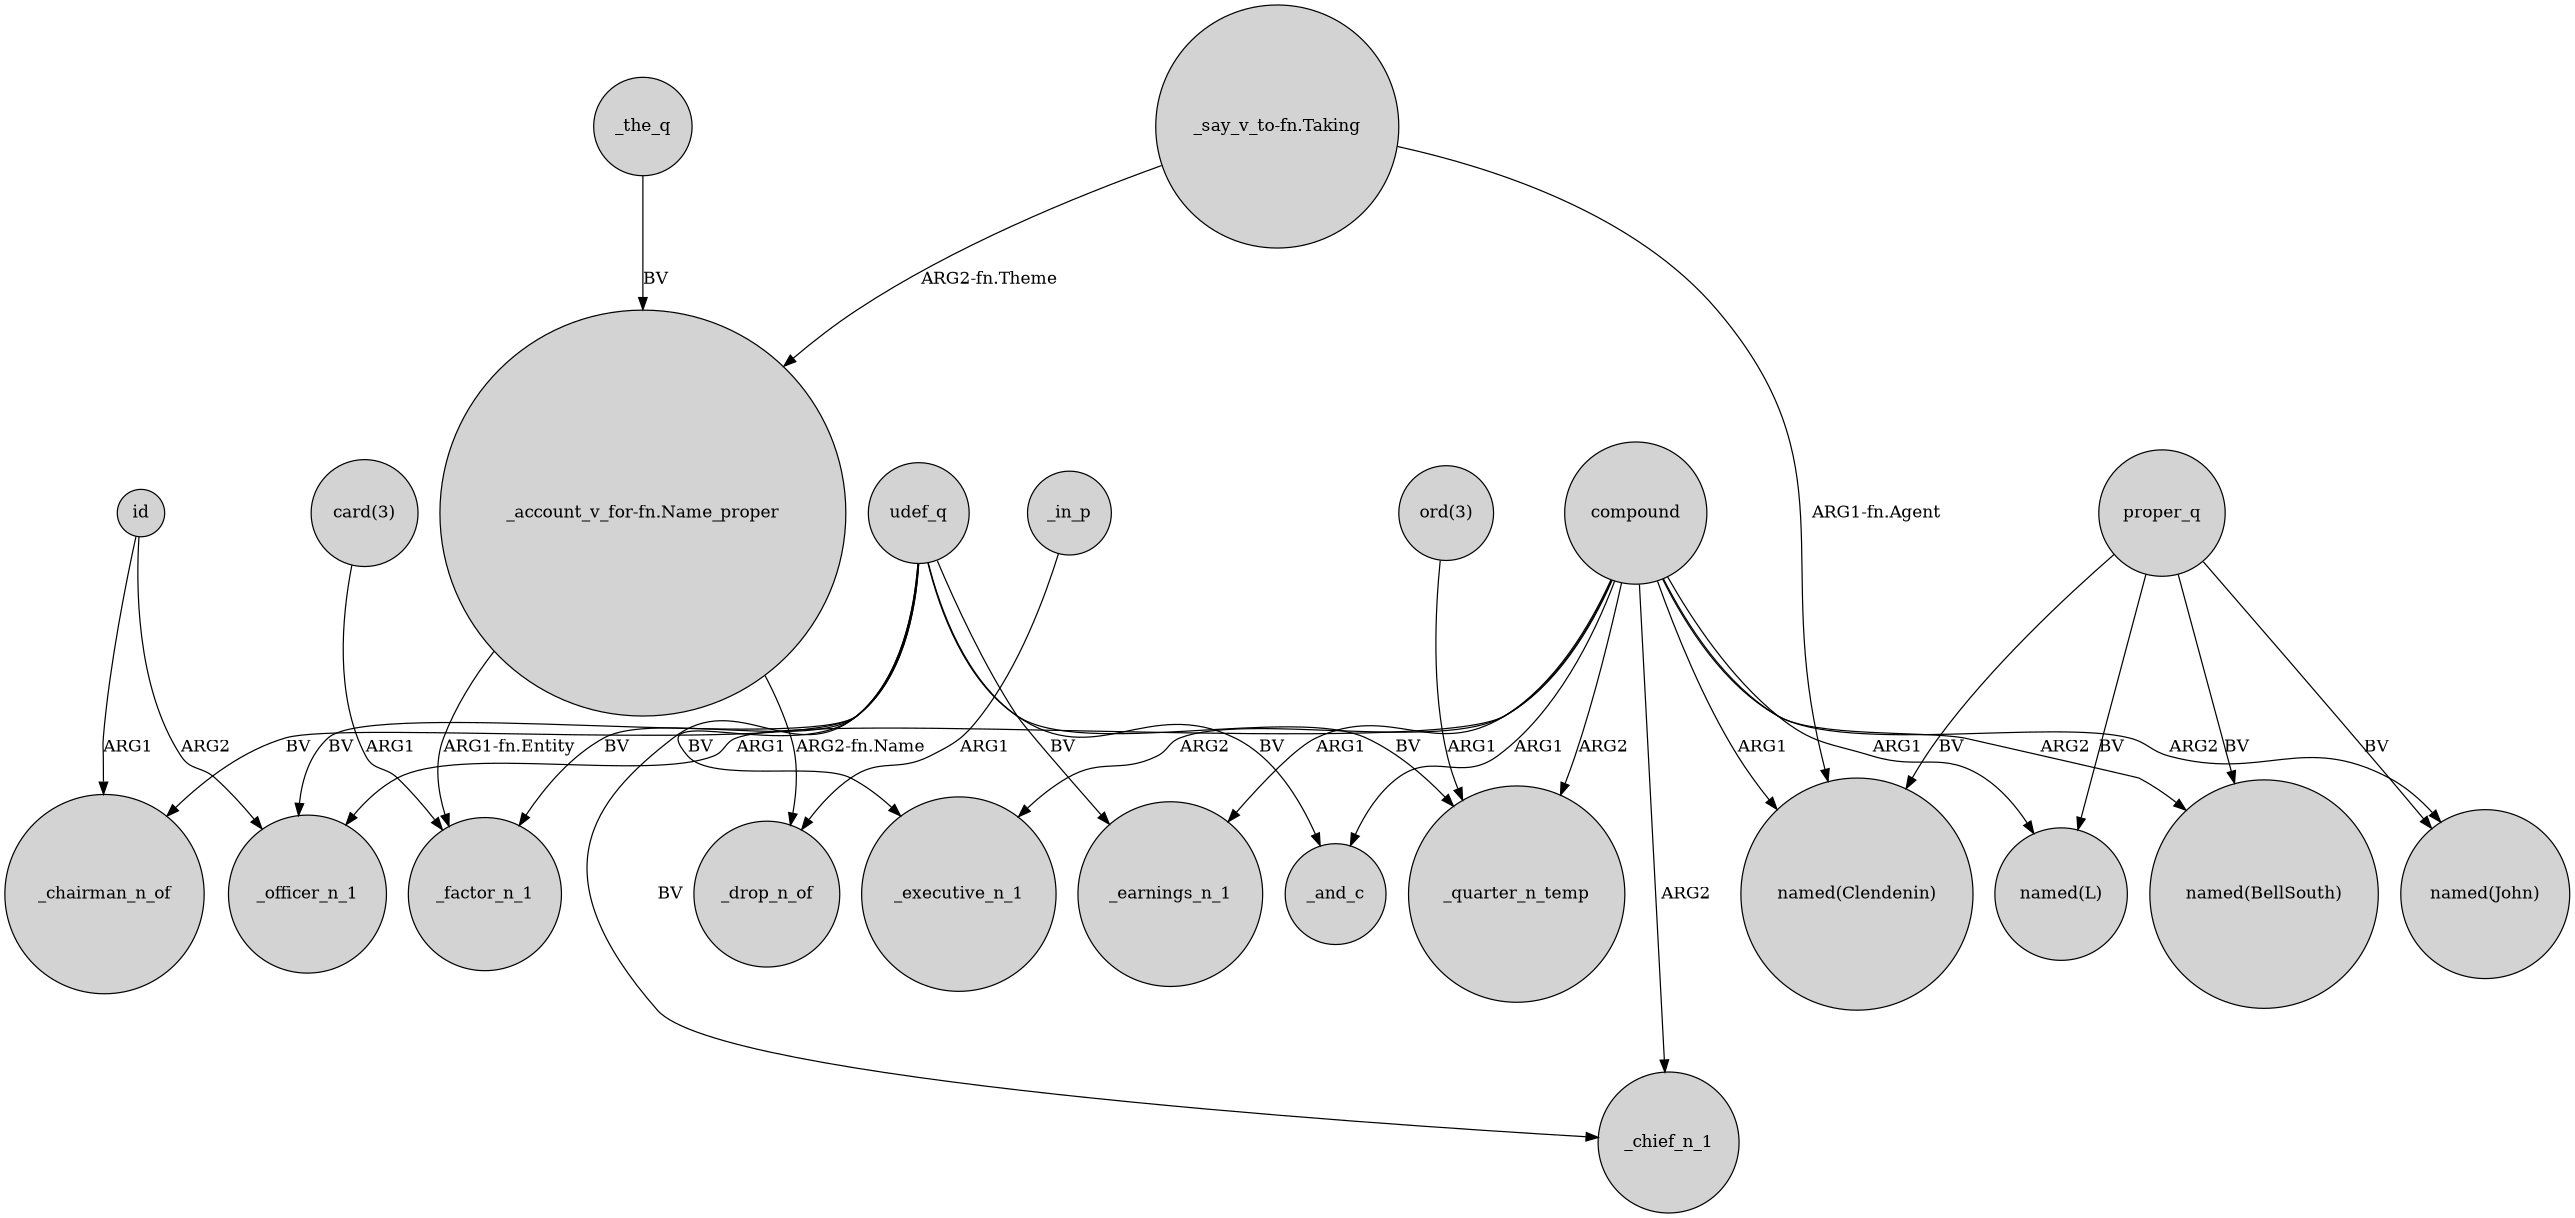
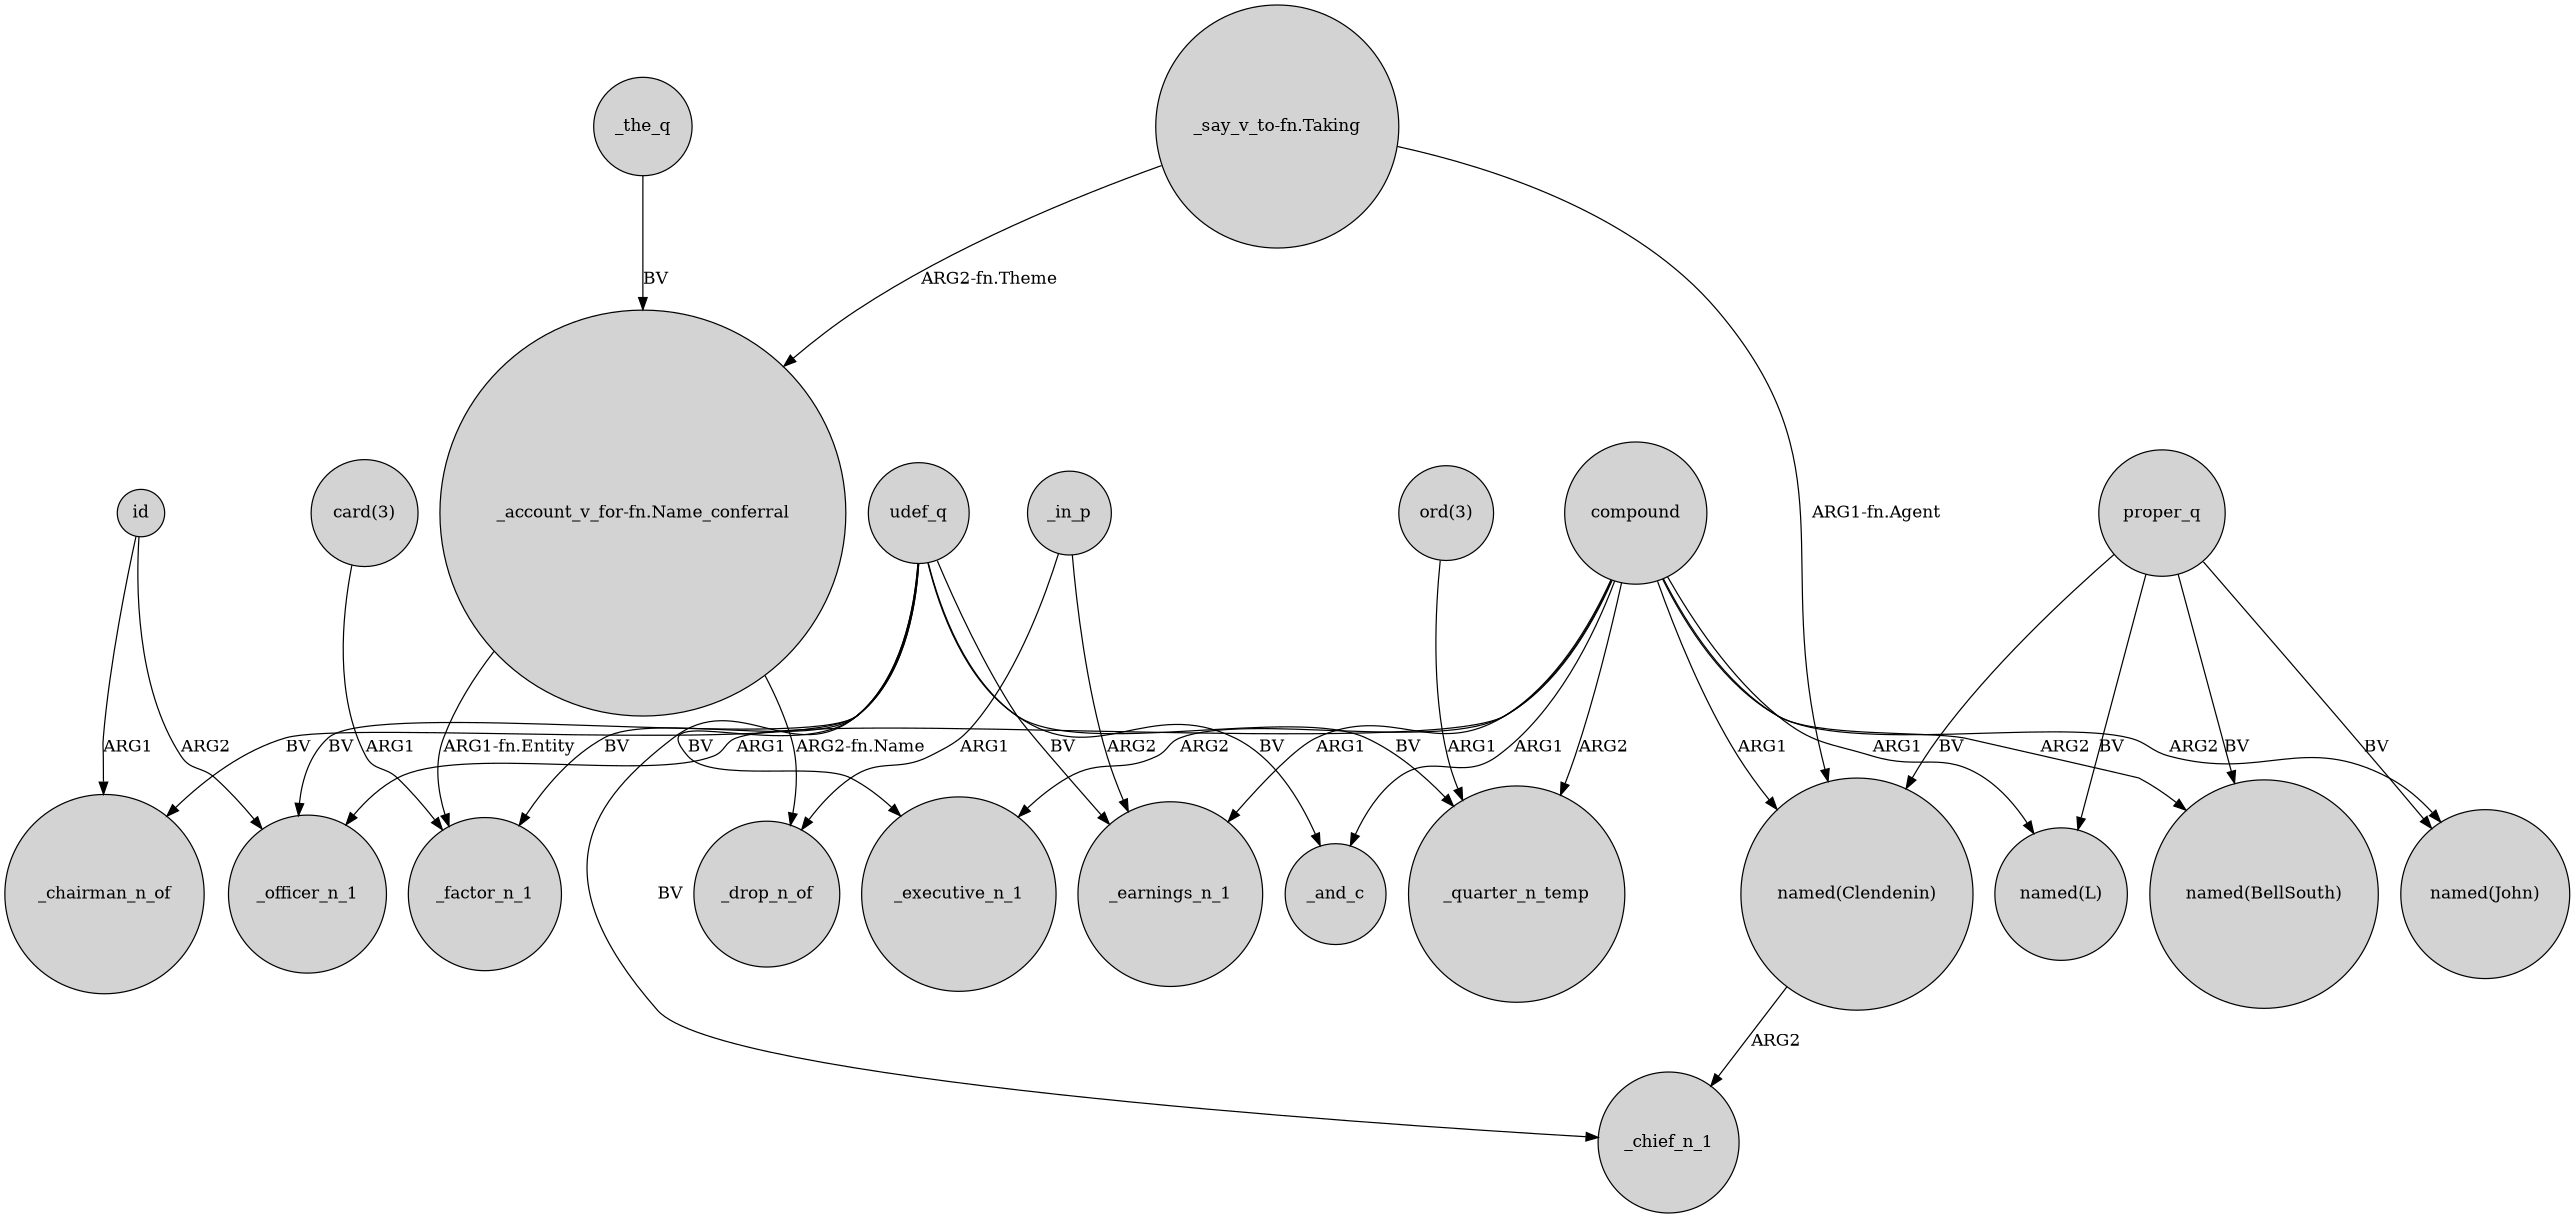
node "_account_v_for-fn.Name_proper": label "_account_v_for-fn.Name_proper" -> "_account_v_for-fn.Name_conferral"
edge "_in_p" -> "_earnings_n_1": added, label "ARG2"
edge "compound" -> "_chief_n_1": now "named(Clendenin)" -> "_chief_n_1"
